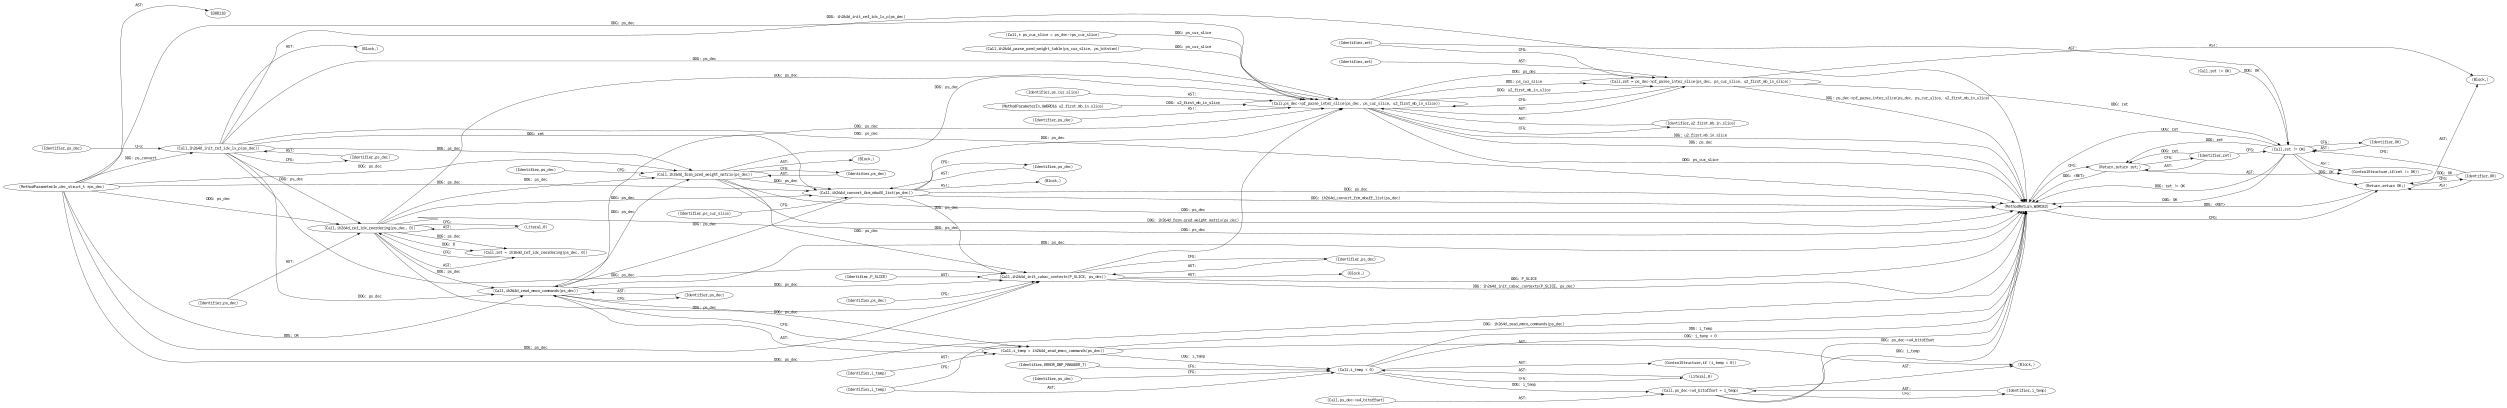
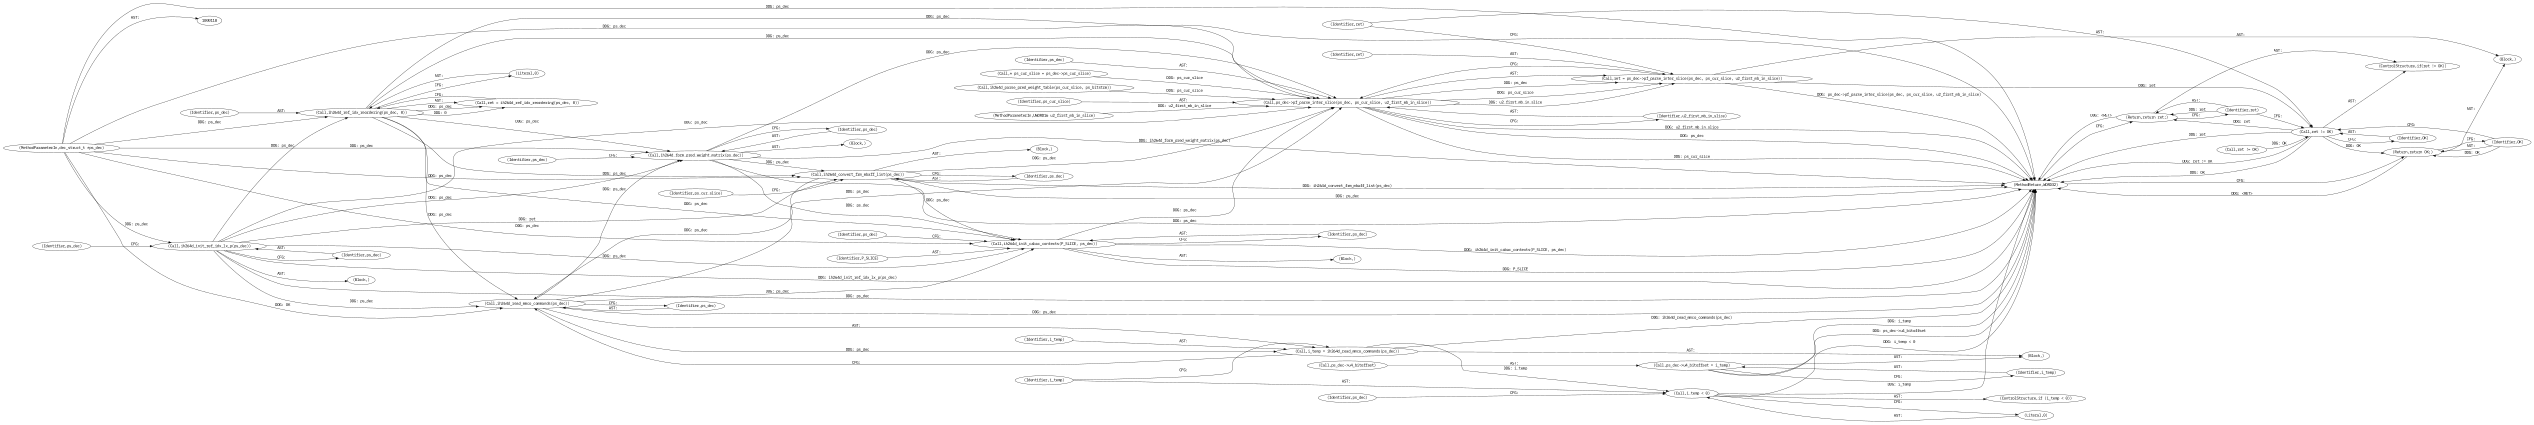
edge "(MethodParameterIn,dec_struct_t *ps_dec)" -> "(Call,ih264d_init_ref_idx_lx_p(ps_dec))": label "DDG: ps_convert" -> "DDG: ps_dec"
node "(Identifier,ERROR_DBP_MANAGER_T)": removed
edge "(Call,i_temp < 0)" -> "(Call,ps_dec->u4_bitoffset = i_temp)": removed, label "DDG: i_temp"
